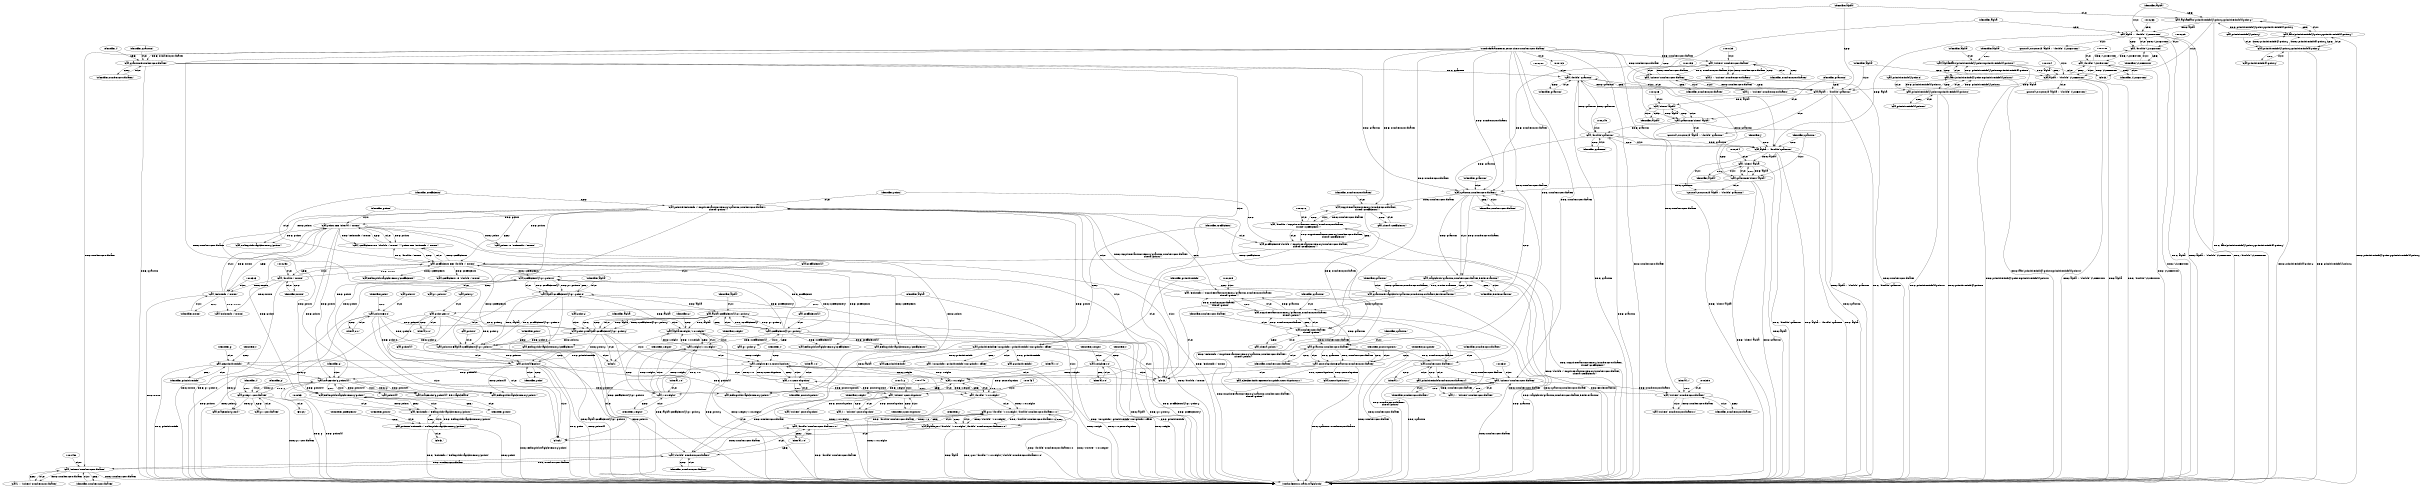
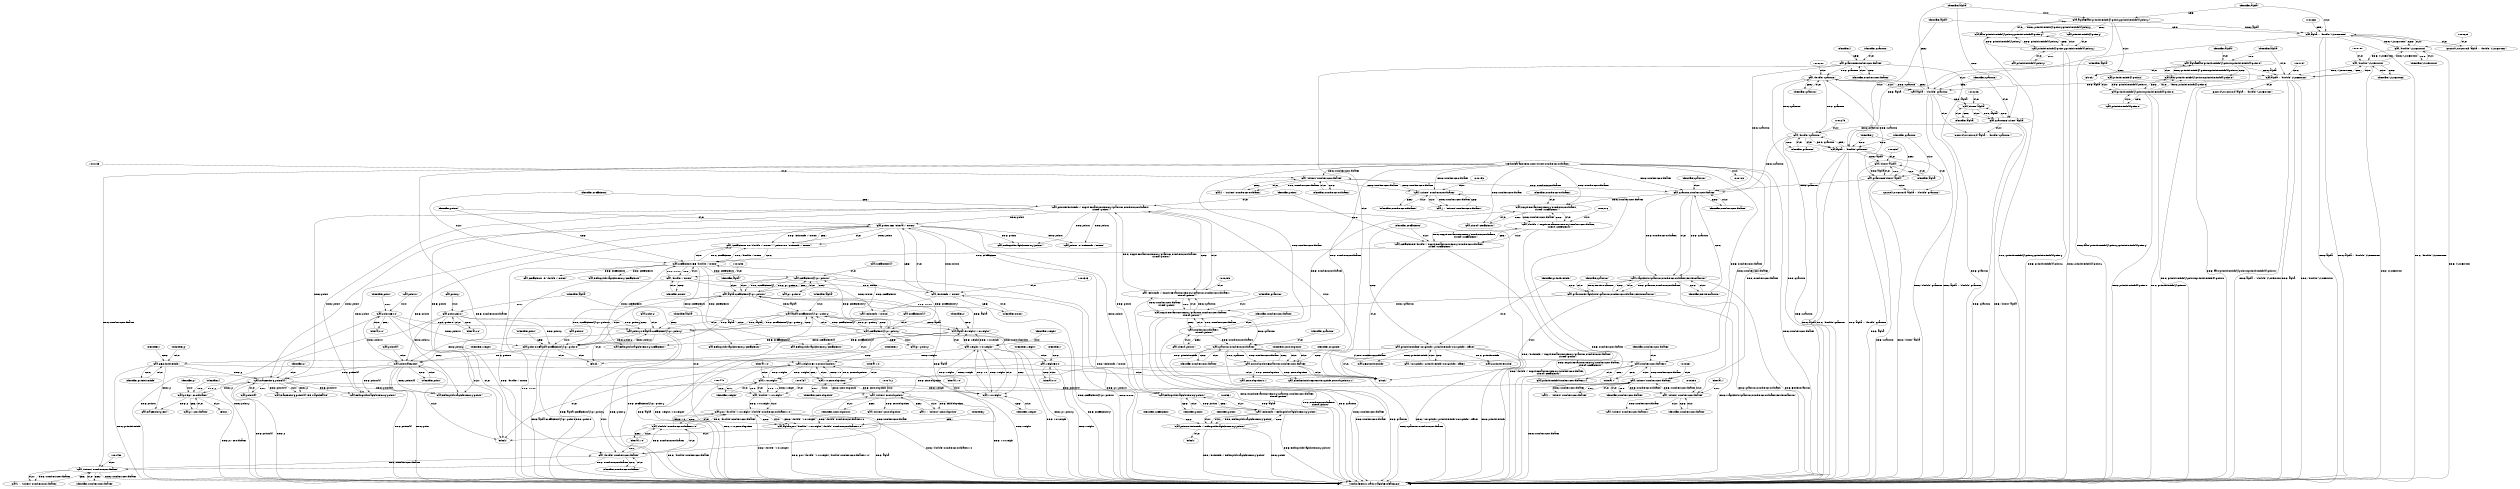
edge "(MethodParameterIn,const size_t number_coordinates)" -> "(Call,quantum=number_coordinates)": now "(MethodParameterIn,const size_t number_coordinates)" -> "(Call,sizeof(*coefficients))"
edge "(Call,point.x+=alpha*coefficients[j]*p->point.x)" -> "(Call,alpha*coefficients[j]*p->point.x)": added, label "CFG:"
edge "(Call,alpha*=weight/(1.0-weight))" -> "(Call,weight/(1.0-weight))": label "CFG: " -> "DDG: control_points"
edge "(Call,quantum*number_coordinates)" -> "(Call,number_coordinates-1)": label "DDG: number_coordinates" -> "SSIZE: number_coordinates"
node "(Call,p-primitive_info)": label "(Call,p-primitive_info)" -> "(Call,p-primitive_ssize)"
edge "1000531" -> "(Call,(PointInfo *) RelinquishMagickMemory(points))": label "AST: " -> "DDG: alpha"
node "(MethodReturn,static MagickMin)": label "(MethodReturn,static MagickMin)" -> "(MethodReturn,static MagickBooleanType)"
